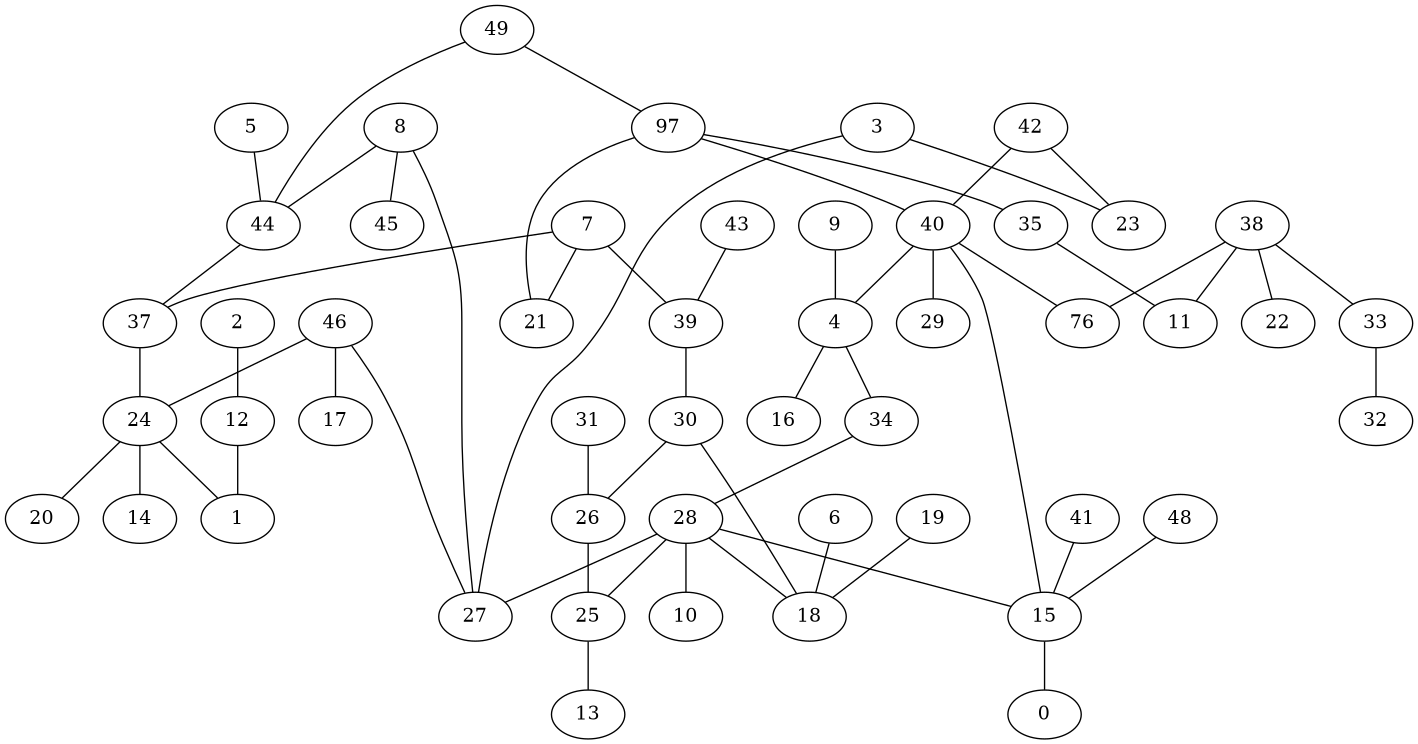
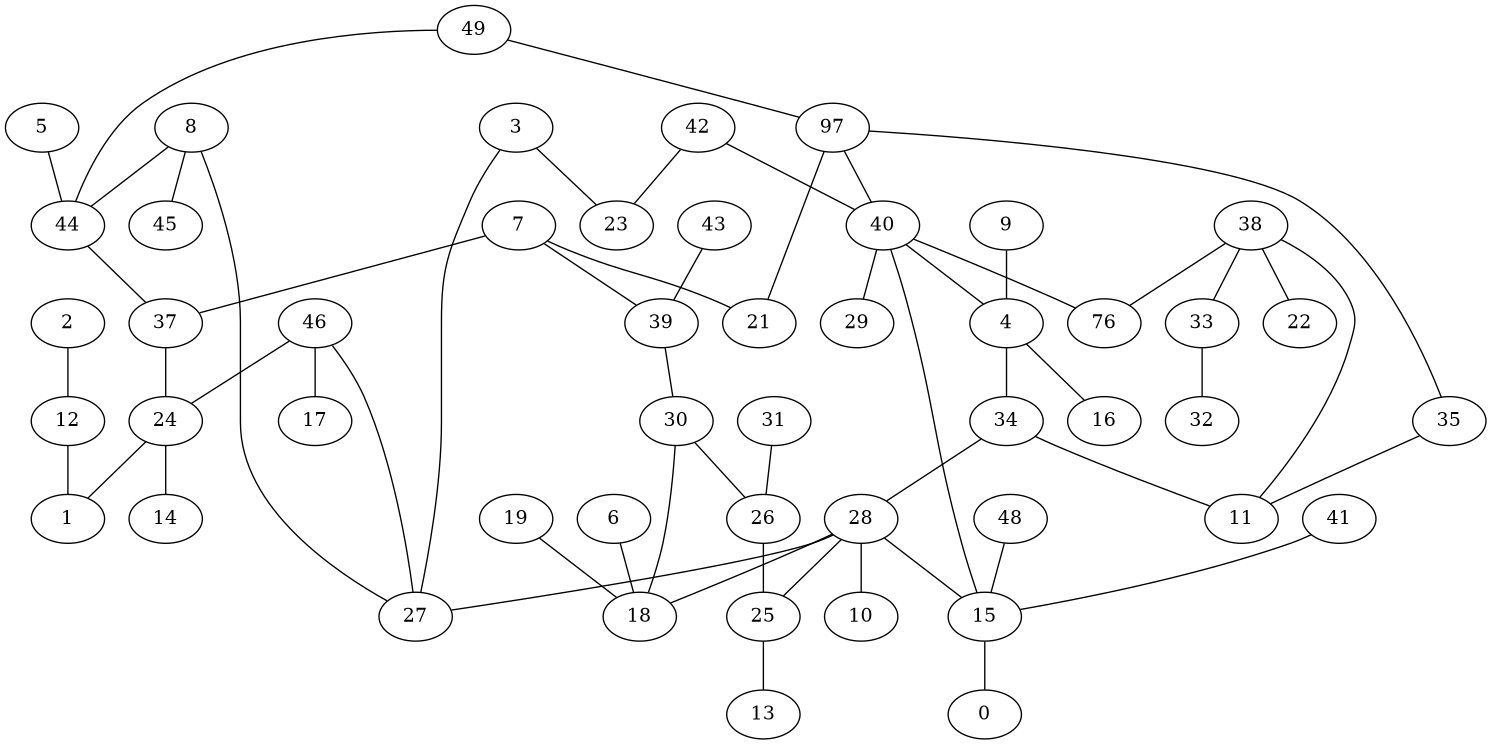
edge "34" -- "11": added
node "20": removed
